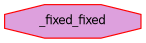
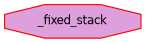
node "_fixed_fixed": label "_fixed_fixed" -> "_fixed_stack"
